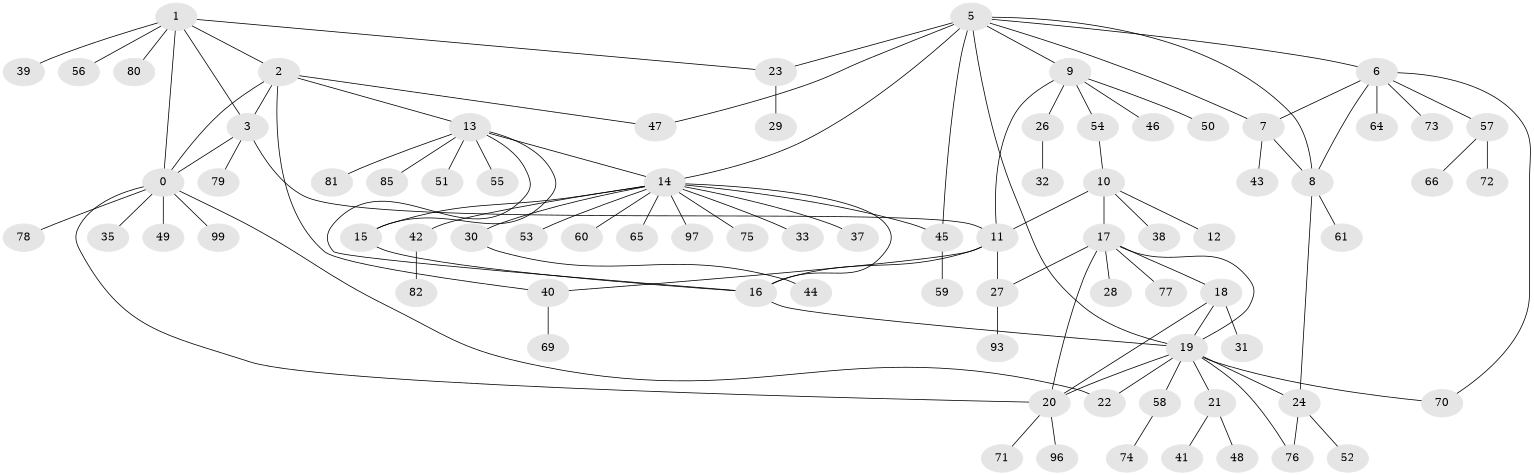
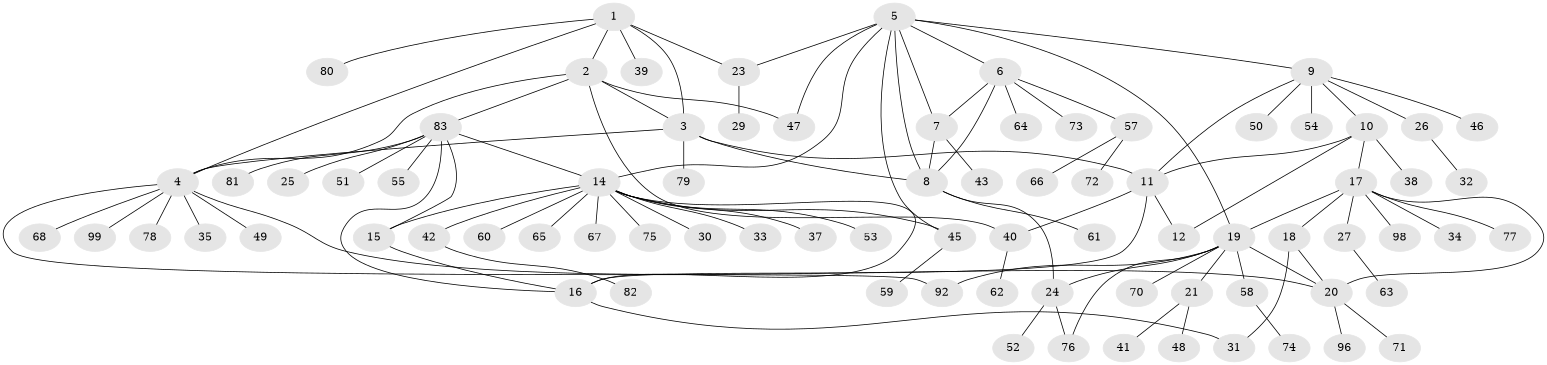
node "56": removed
node "13": label "13" -> "83"
edge "54" -- "10": now "9" -- "10"
edge "3" -- "8": added
node "0": label "0" -> "4"
node "85": label "85" -> "25"
edge "6" -- "70": removed
node "68": added
node "97": label "97" -> "67"
node "34": added
edge "11" -- "27": now "11" -- "12"
node "44": removed
node "28": label "28" -> "98"
edge "18" -- "19": removed
edge "16" -- "19": now "16" -- "31"
node "69": label "69" -> "62"
node "93": label "93" -> "63"
node "22": label "22" -> "92"
